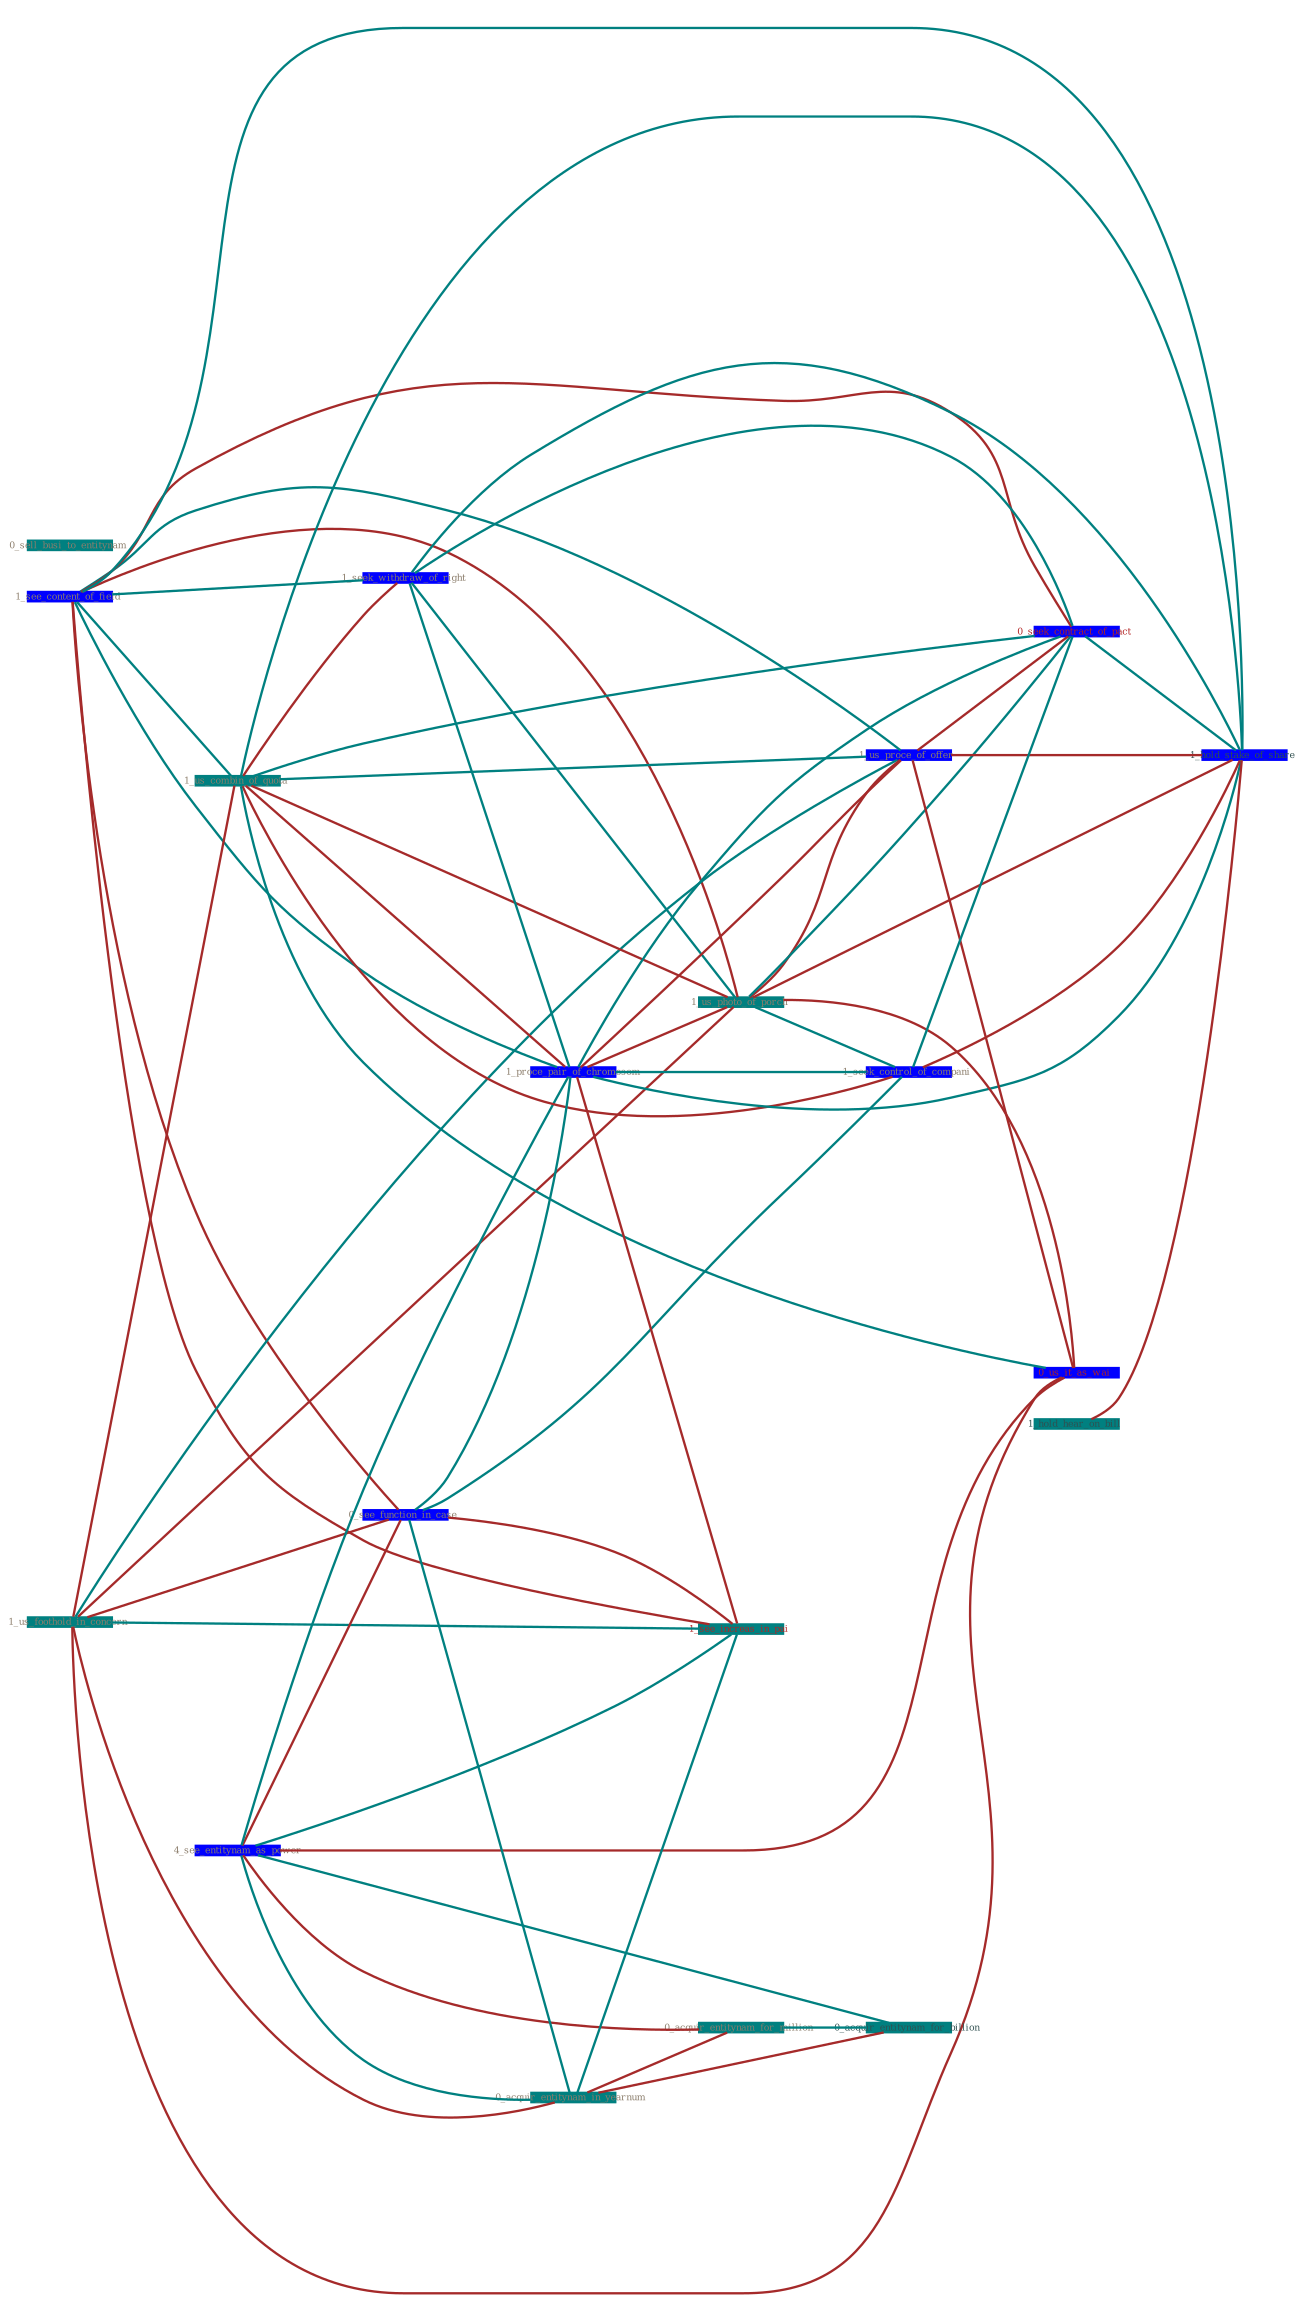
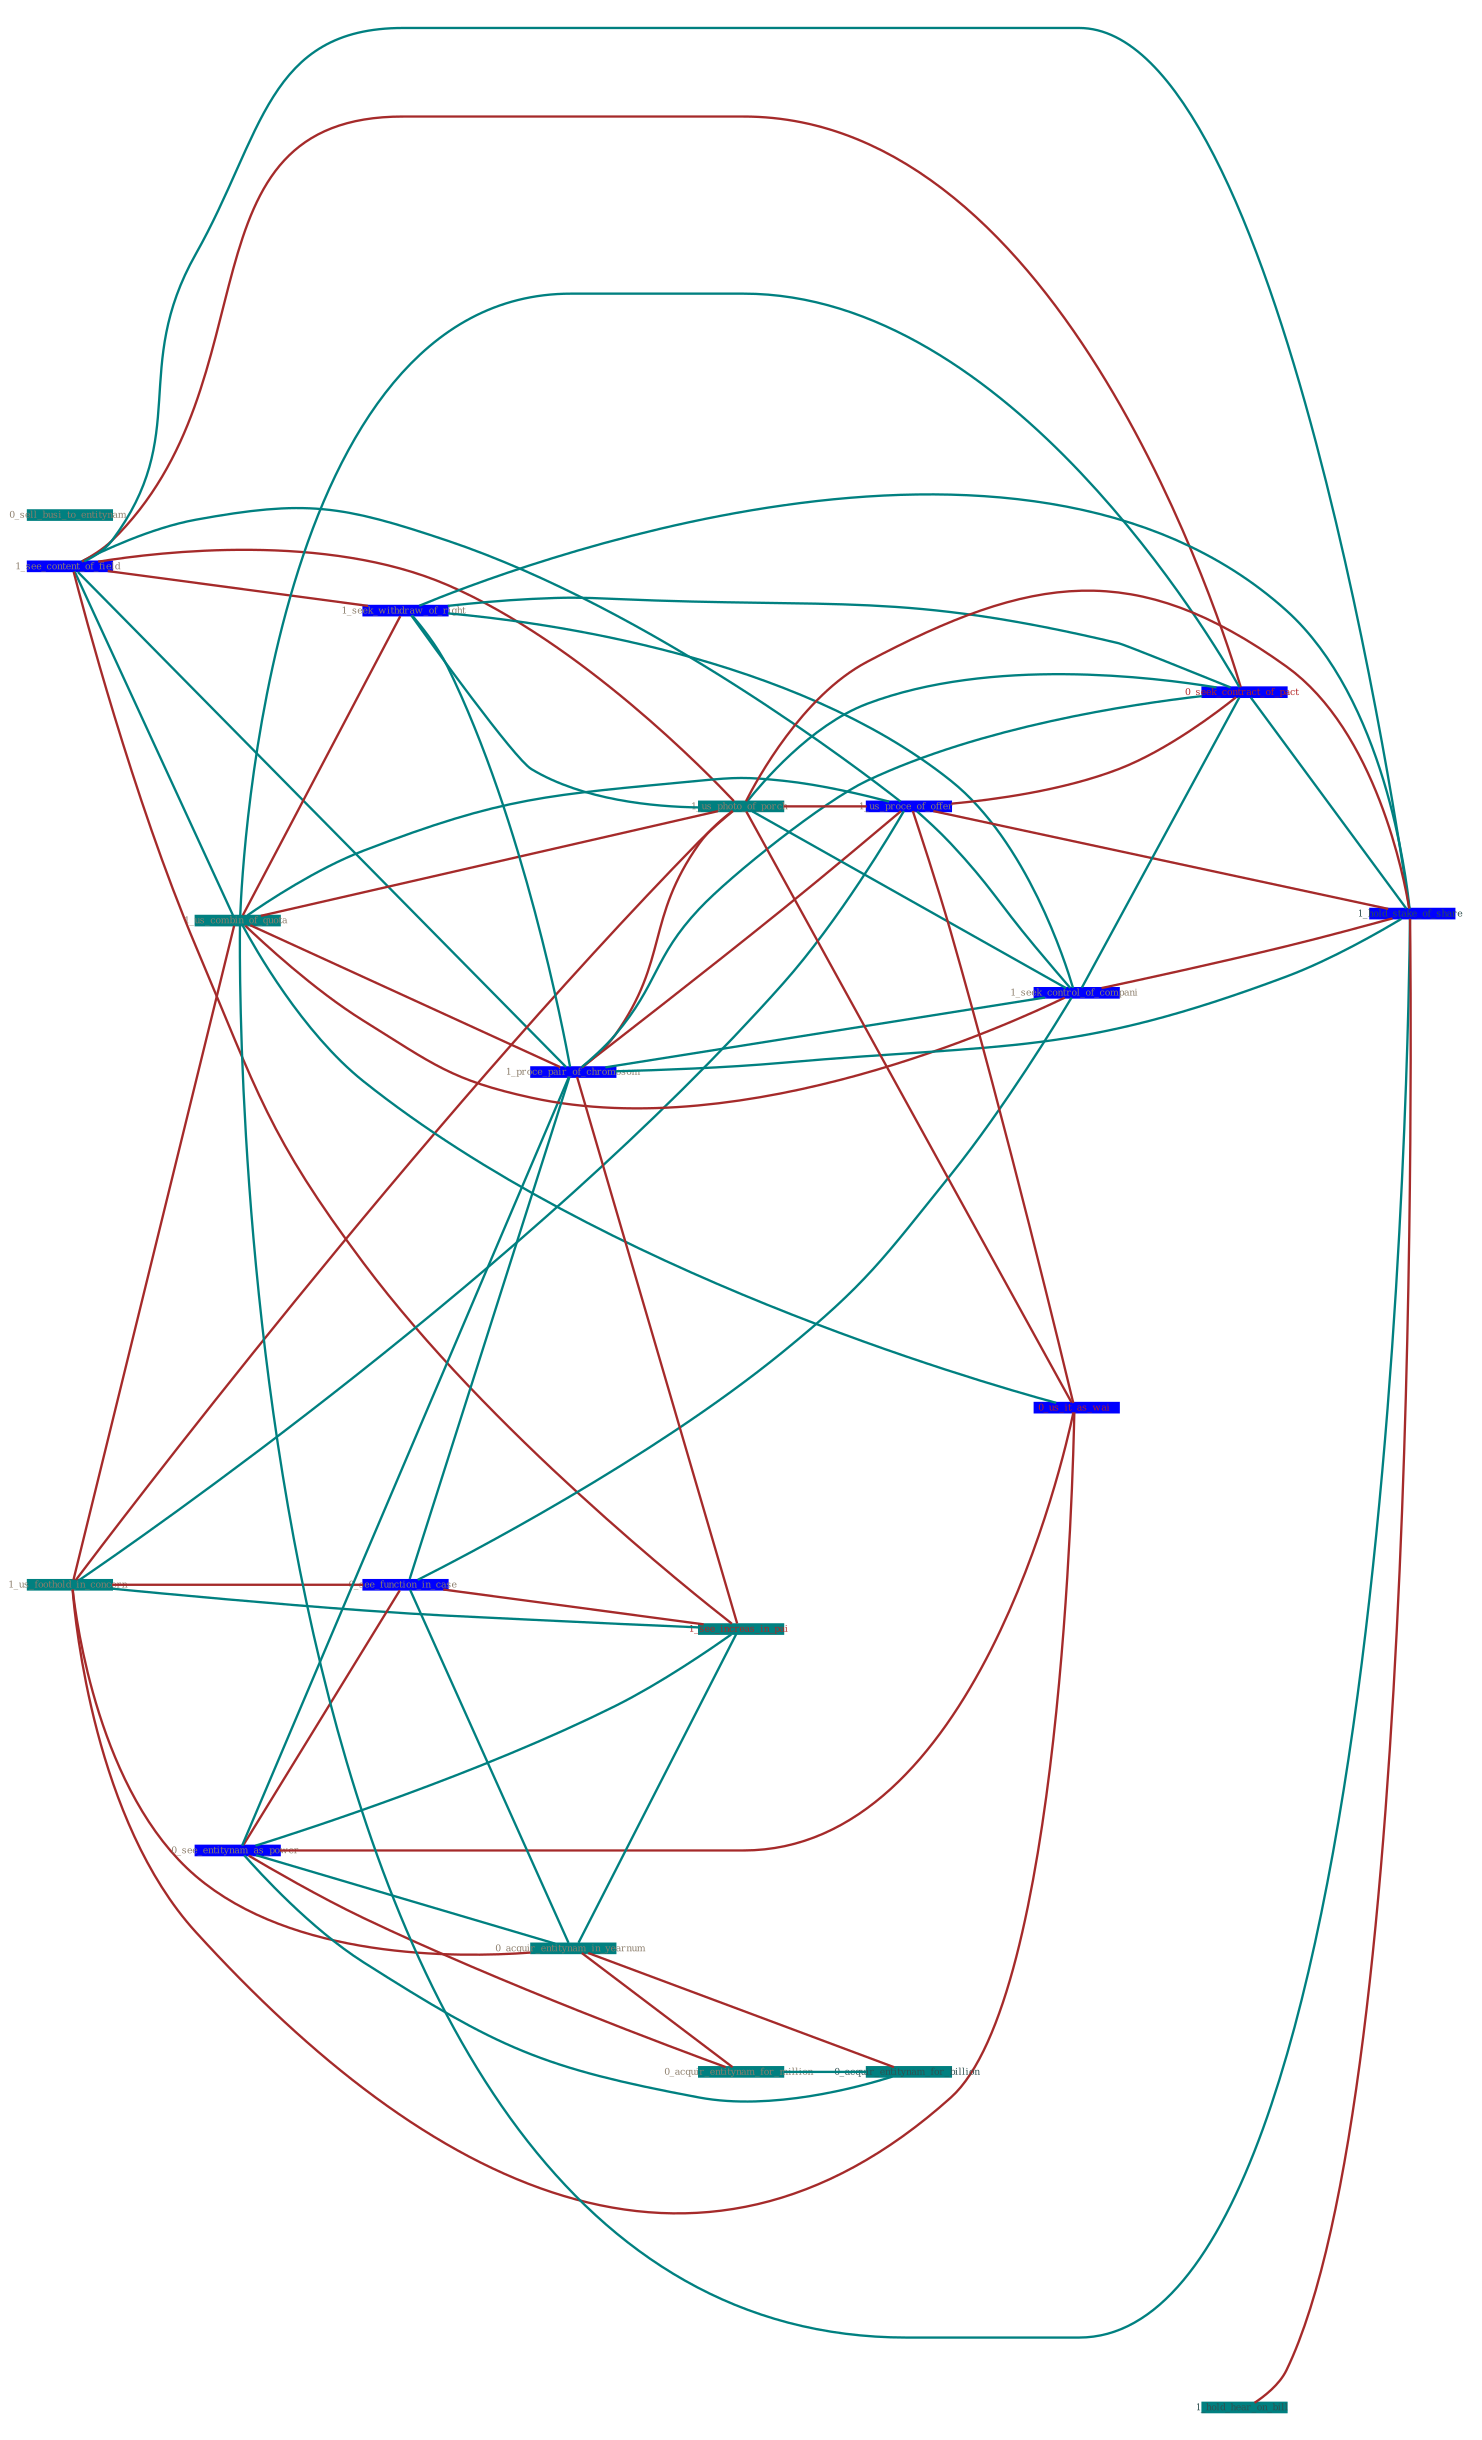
edge "1_seek_withdraw_of_right" -- "1_see_content_of_field": color teal -> brown
edge "1_seek_withdraw_of_right" -- "1_seek_control_of_compani": added
edge "1_us_proce_of_offer" -- "1_seek_control_of_compani": added
edge "1_see_content_of_field" -- "0_see_function_in_case": removed
node "4_see_entitynam_as_power": label "4_see_entitynam_as_power" -> "0_see_entitynam_as_power"
